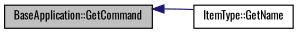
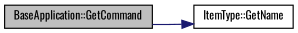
edge "ItemType::GetName" -> "BaseApplication::GetCommand": reversed
